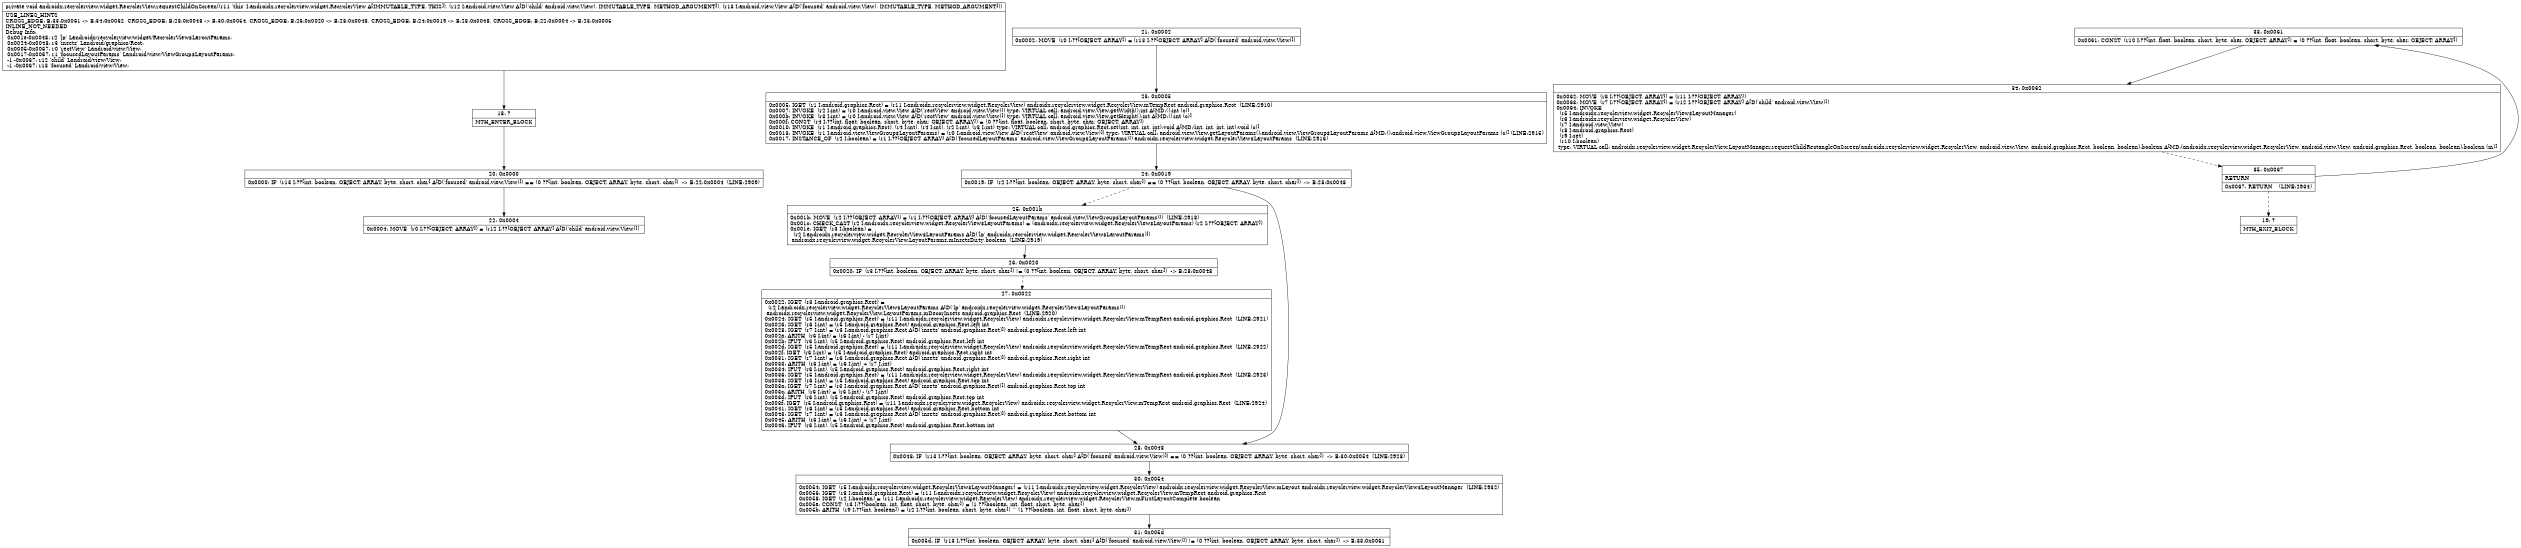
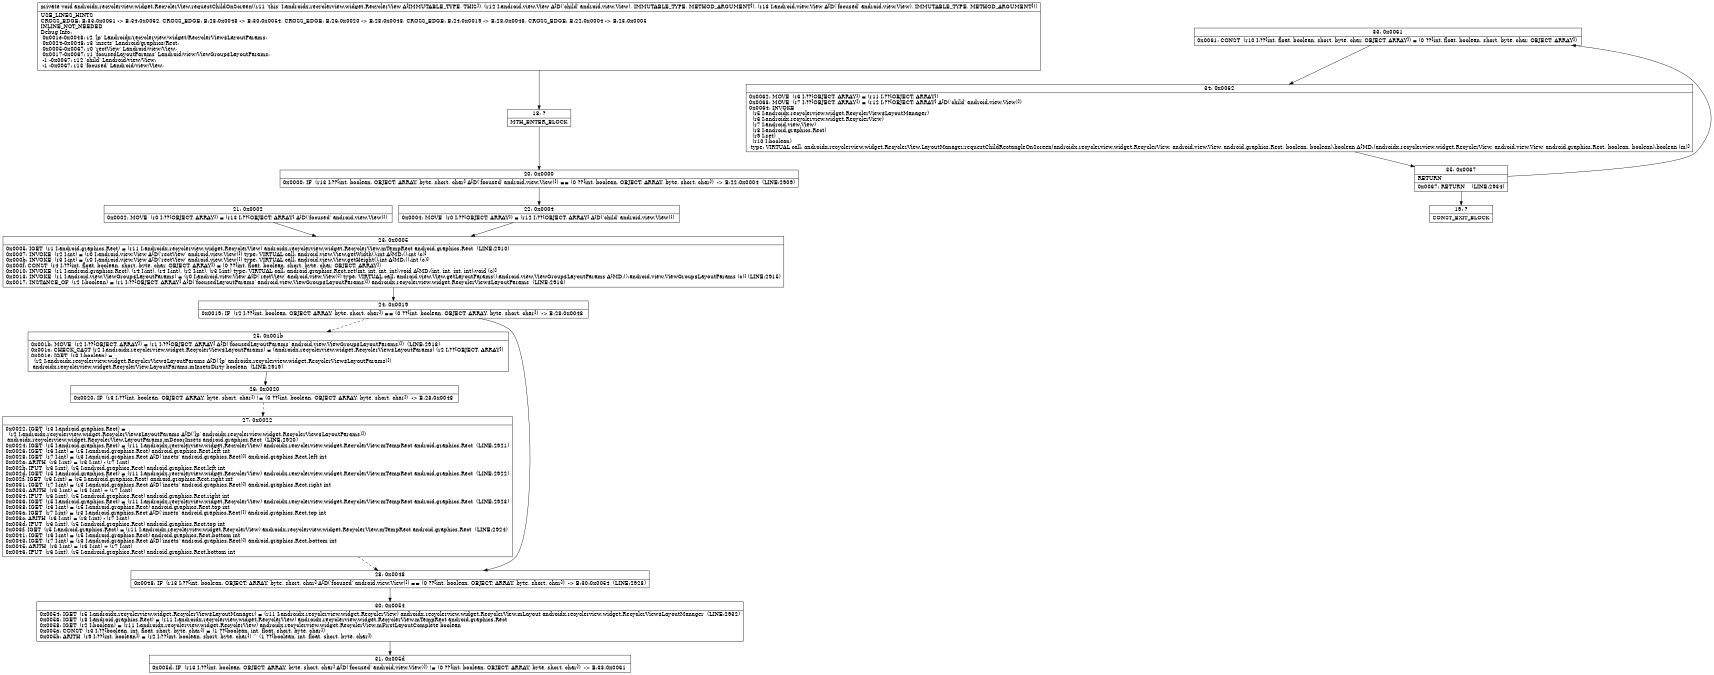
edge "34: 0x0062" -> "35: 0x0067": style dashed -> solid
edge "35: 0x0067" -> "19: ?": style dashed -> solid
edge "22: 0x0004" -> "23: 0x0005": added
node "19: ?": text "MTH_EXIT_BLOCK" -> "CONST_EXIT_BLOCK"
edge "27: 0x0022" -> "28: 0x0048": style solid -> dashed
